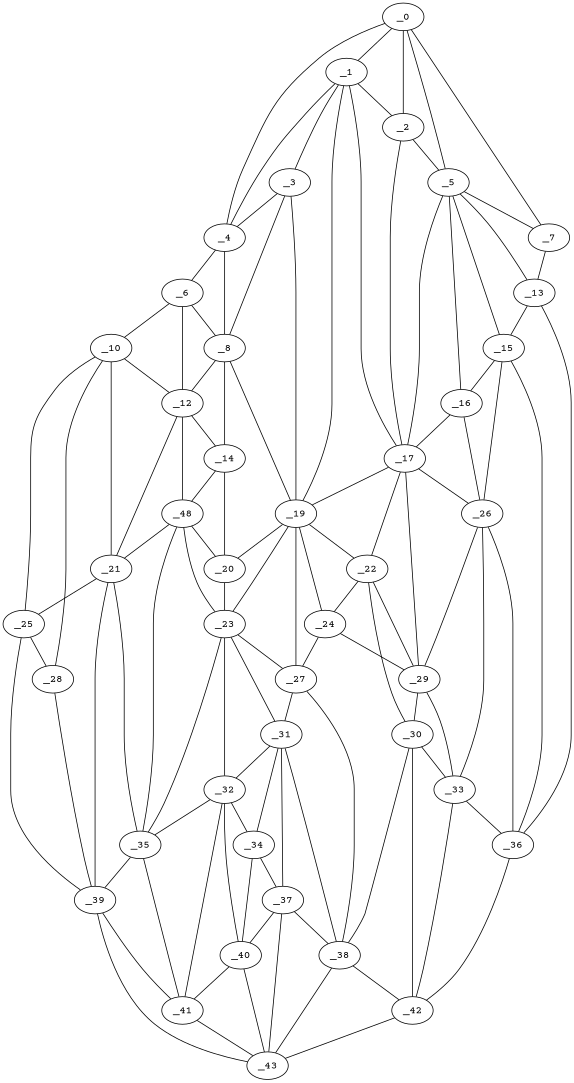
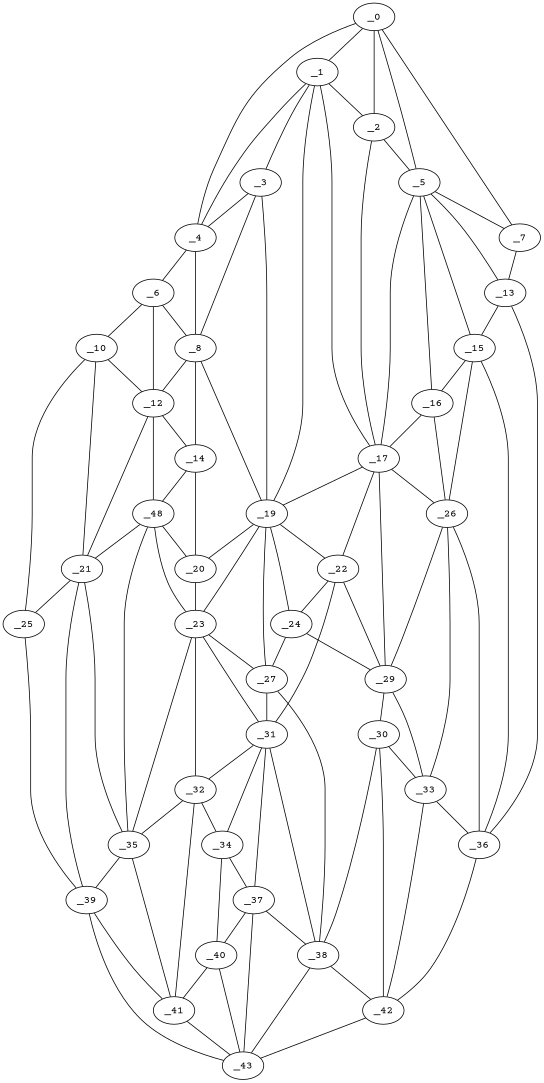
edge "_22" -- "_30": now "_22" -- "_31"
node "_28": removed
edge "_32" -- "_40": removed
